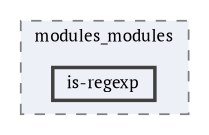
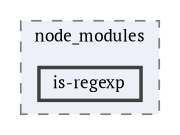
cluster "modules_modules": label "modules_modules" -> "node_modules"
